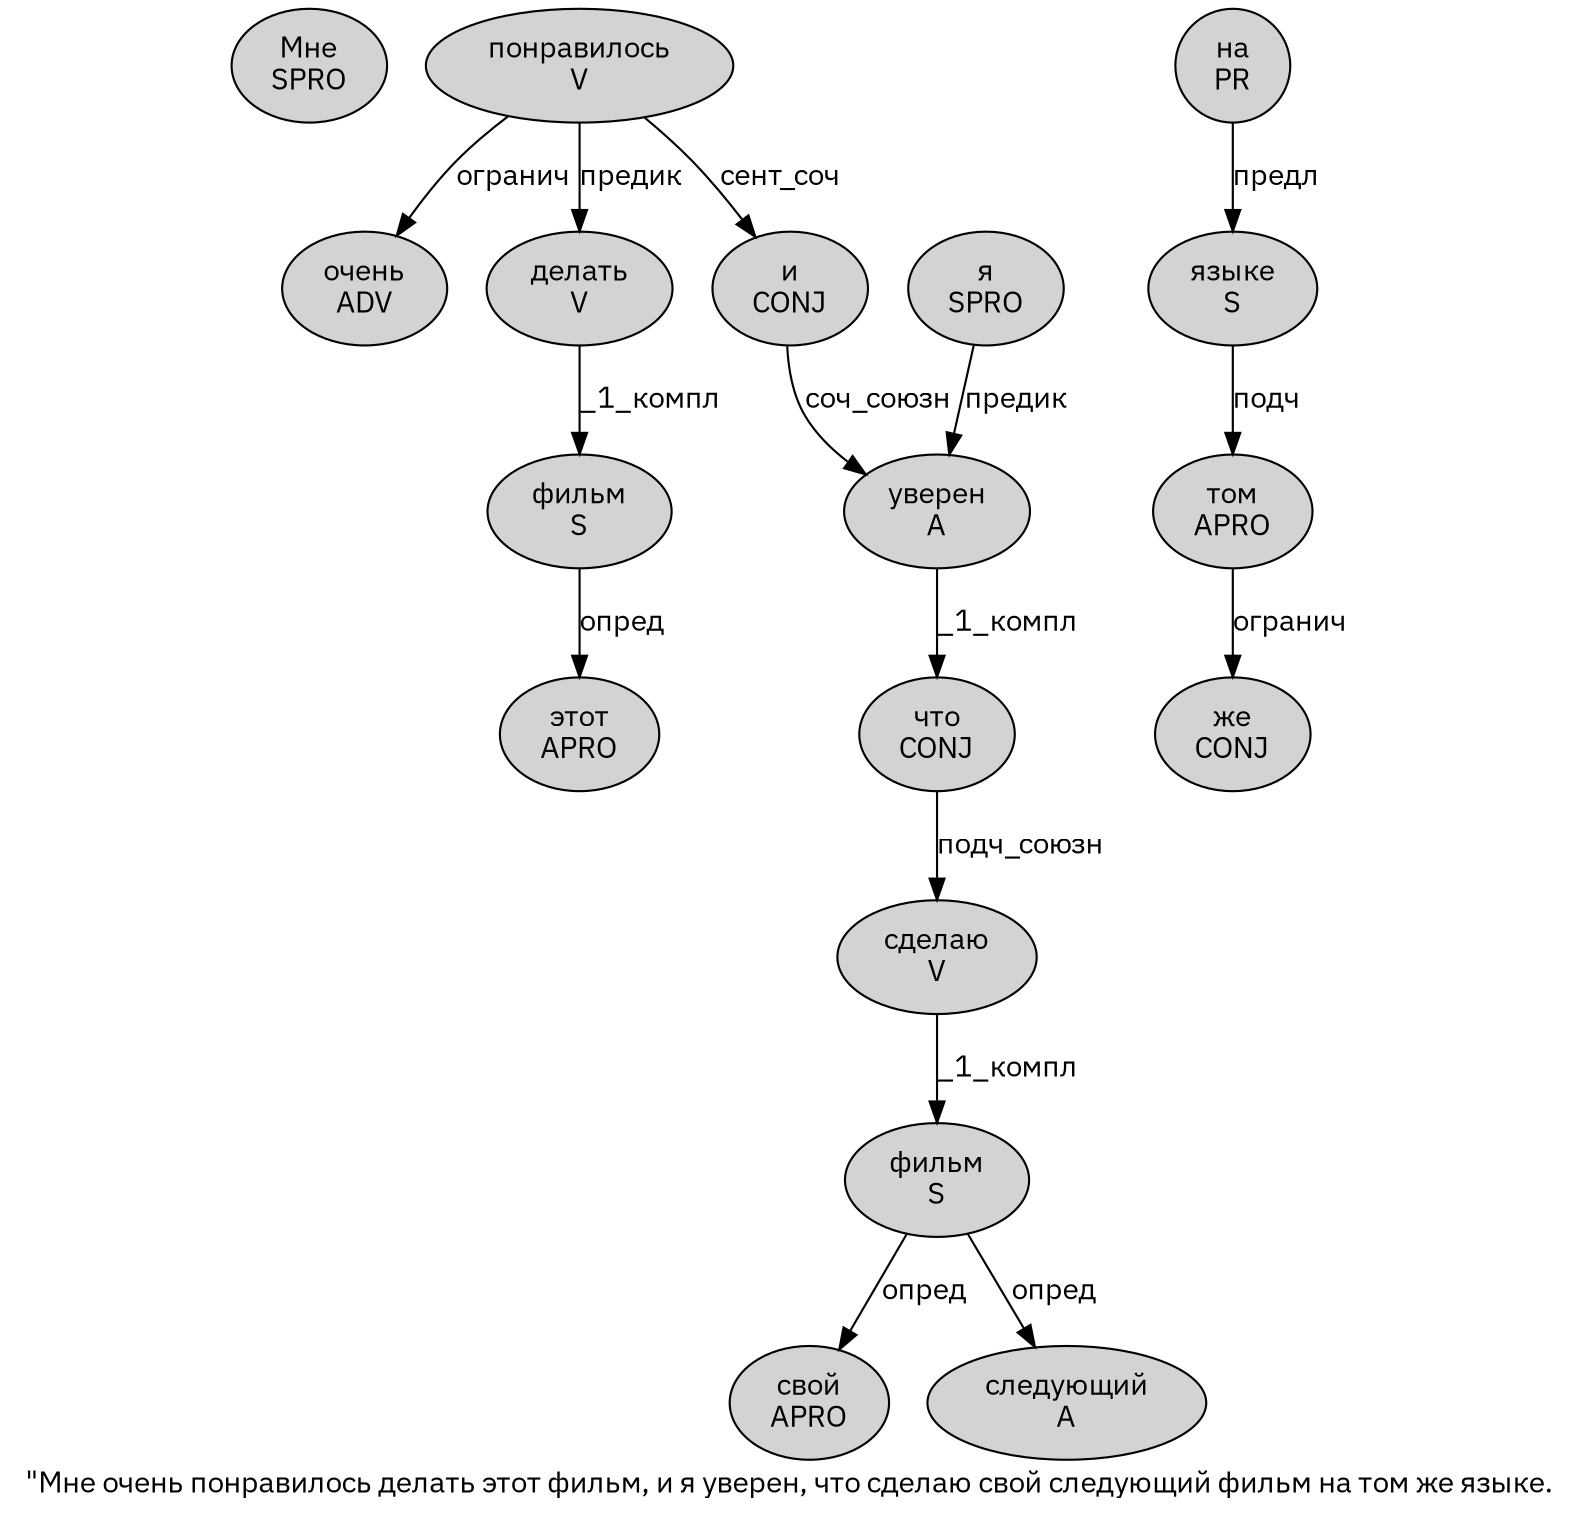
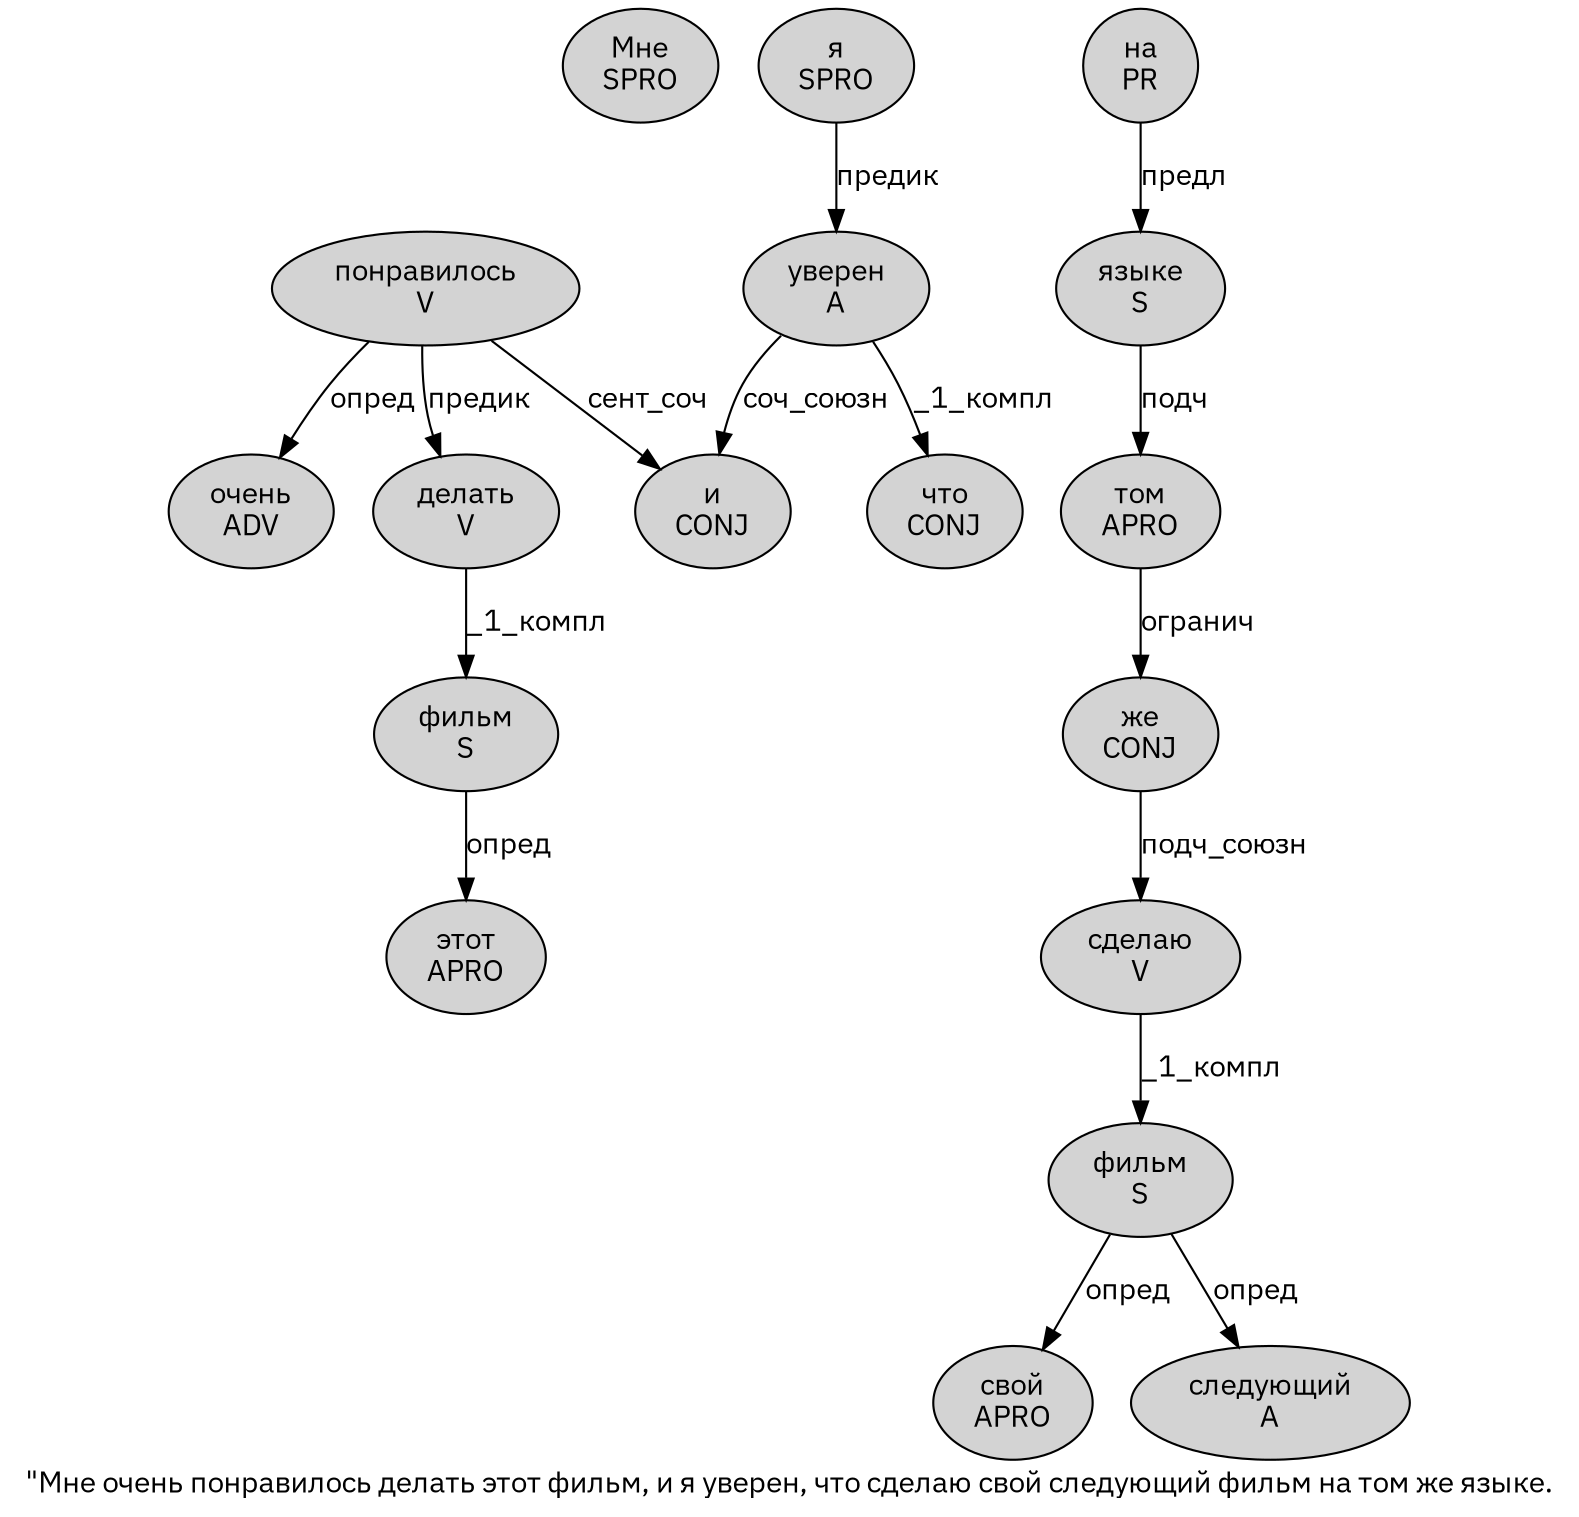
edge "понравилось V" -> "очень ADV": label "огранич" -> "опред"
edge "и CONJ" -> "уверен A": reversed
edge "что CONJ" -> "сделаю V": now "же CONJ" -> "сделаю V"
